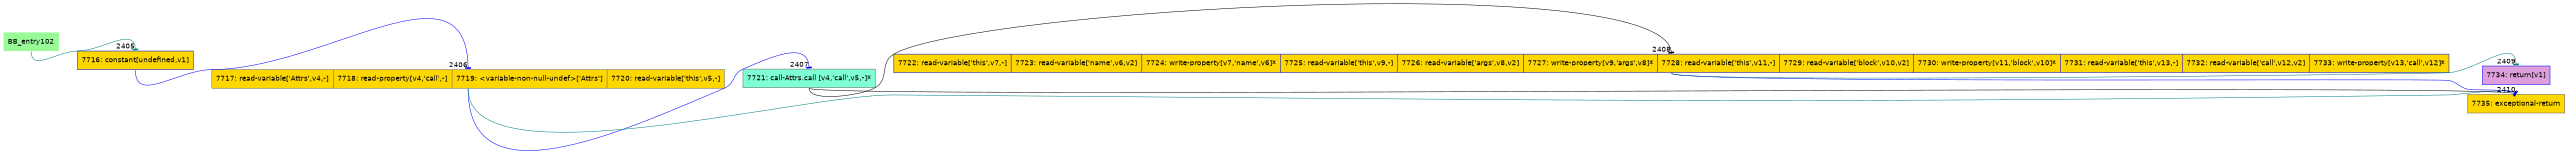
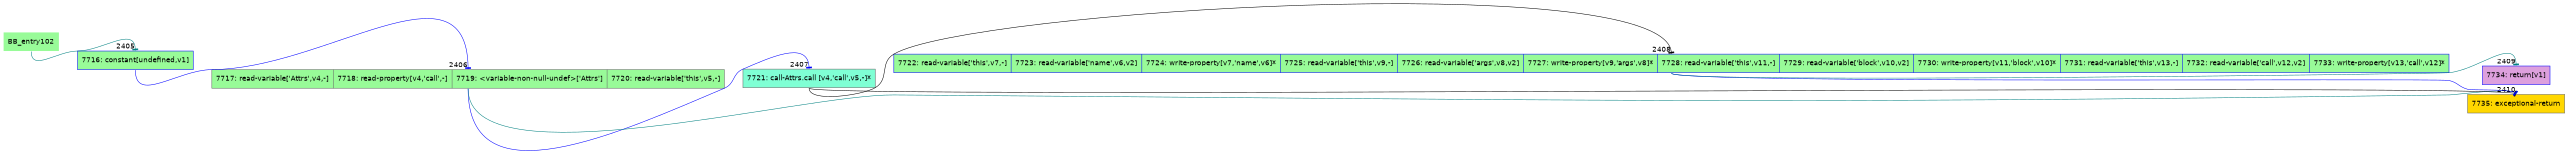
node "7716: constant[undefined,v1]": fillcolor gold -> palegreen
node "7722: read-variable['this',v7,-]": fillcolor gold -> palegreen
node "7717: read-variable['Attrs',v4,-]": fillcolor gold -> palegreen
